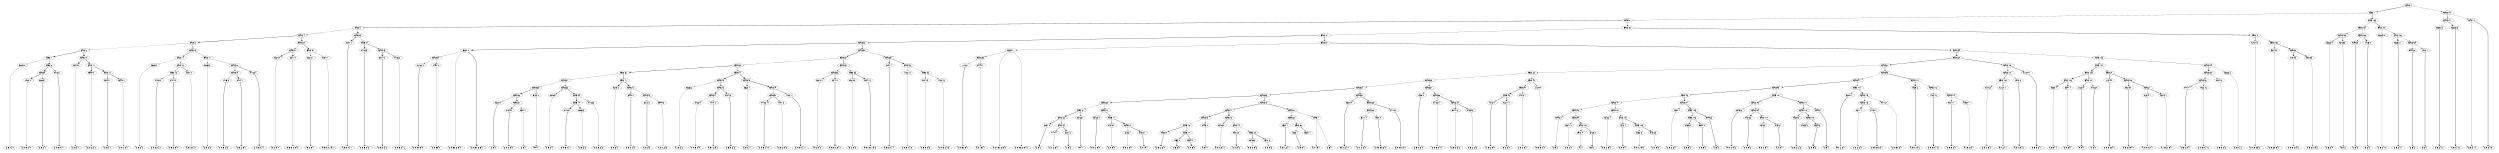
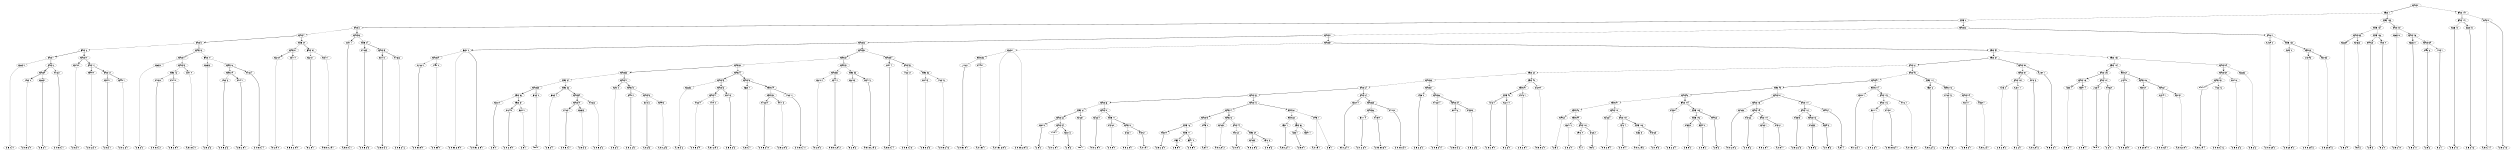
node "[C  E  B](3)": added
